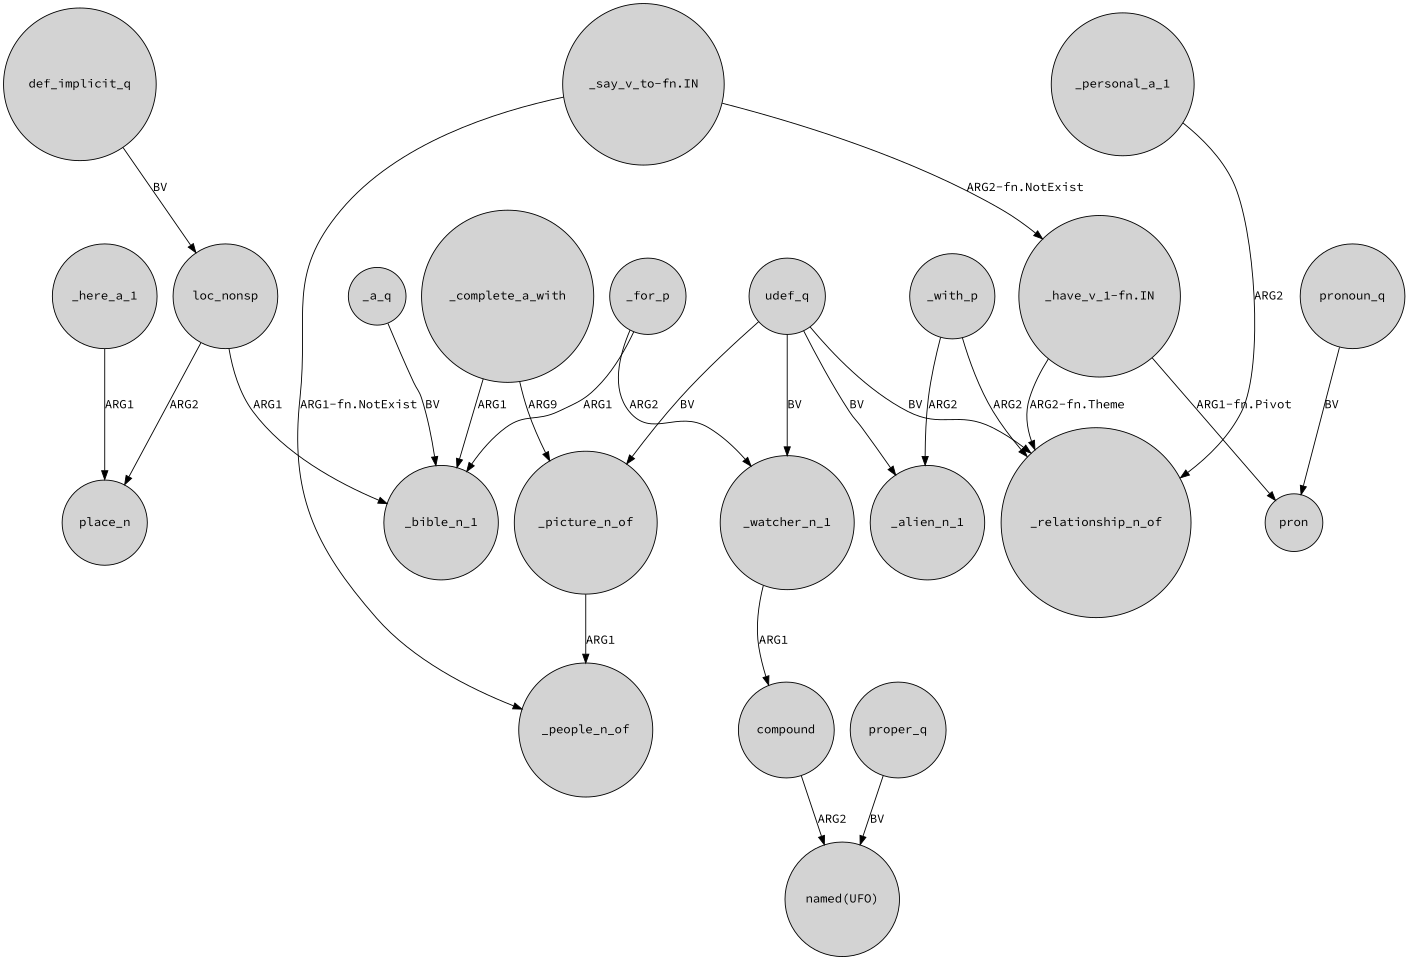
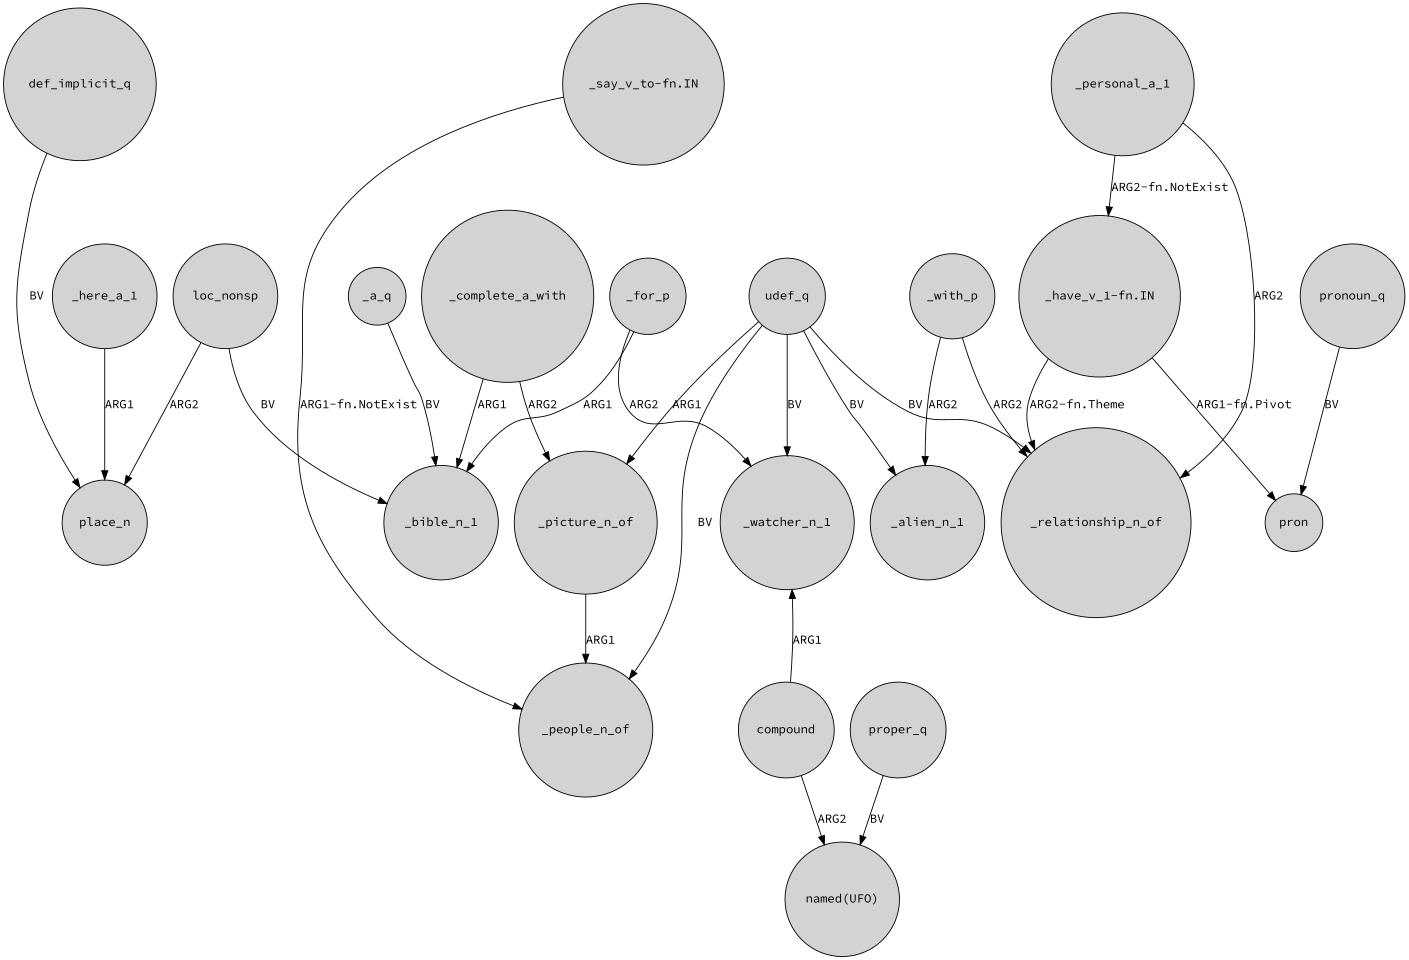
edge "_say_v_to-fn.IN" -> "_have_v_1-fn.IN": now "_personal_a_1" -> "_have_v_1-fn.IN"
edge "def_implicit_q" -> "loc_nonsp": now "def_implicit_q" -> "place_n"
edge "loc_nonsp" -> "_bible_n_1": label "ARG1" -> "BV"
edge "_complete_a_with" -> "_picture_n_of": label "ARG9" -> "ARG2"
edge "udef_q" -> "_picture_n_of": label "BV" -> "ARG1"
edge "udef_q" -> "_people_n_of": added, label "BV"
edge "_watcher_n_1" -> "compound": reversed
